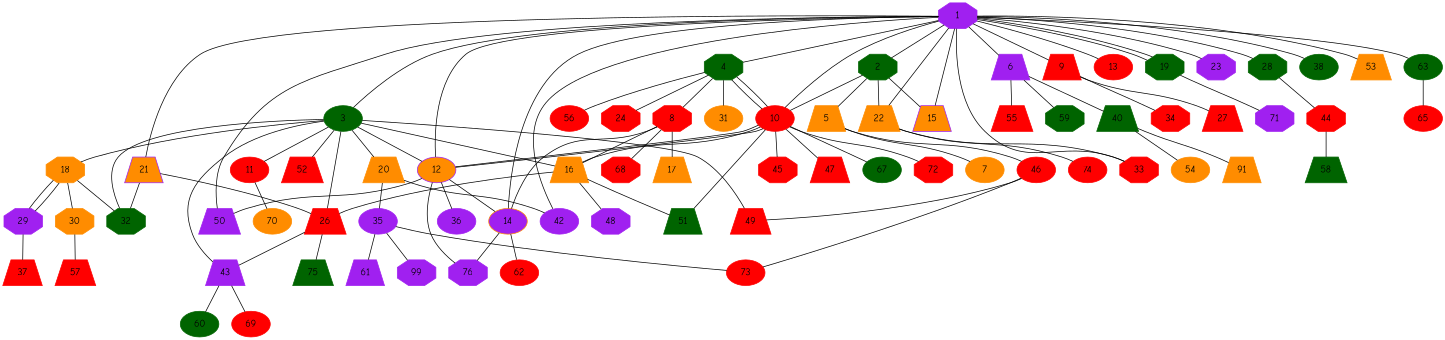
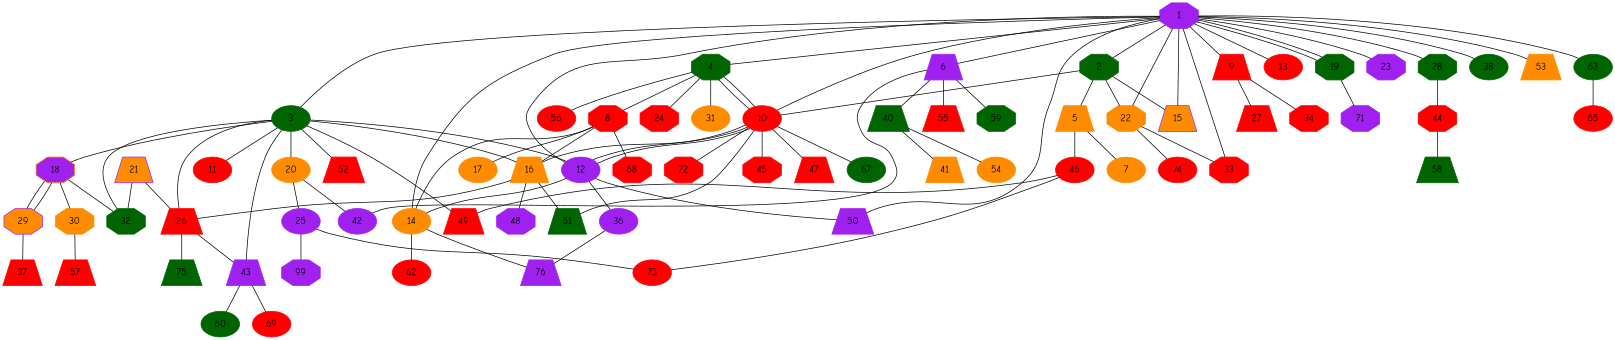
edge "1" -- "21": removed
edge "1" -- "42": now "6" -- "42"
node "22": shape trapezium -> octagon
node "18": fillcolor darkorange -> purple
node "20": shape trapezium -> ellipse
node "12": fillcolor darkorange -> purple
node "17": shape trapezium -> ellipse
node "91": label "91" -> "41"
node "29": fillcolor purple -> darkorange
node "70": removed
node "35": label "35" -> "25"
node "14": fillcolor purple -> darkorange
edge "12" -- "76": now "36" -- "76"
node "61": removed
node "76": shape octagon -> trapezium
